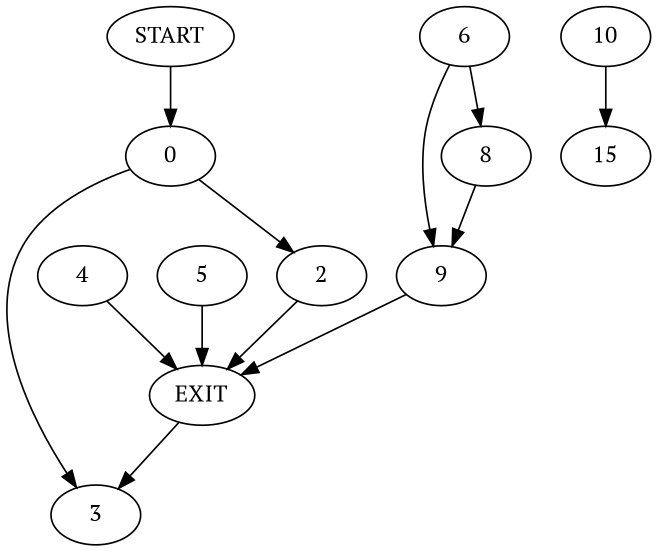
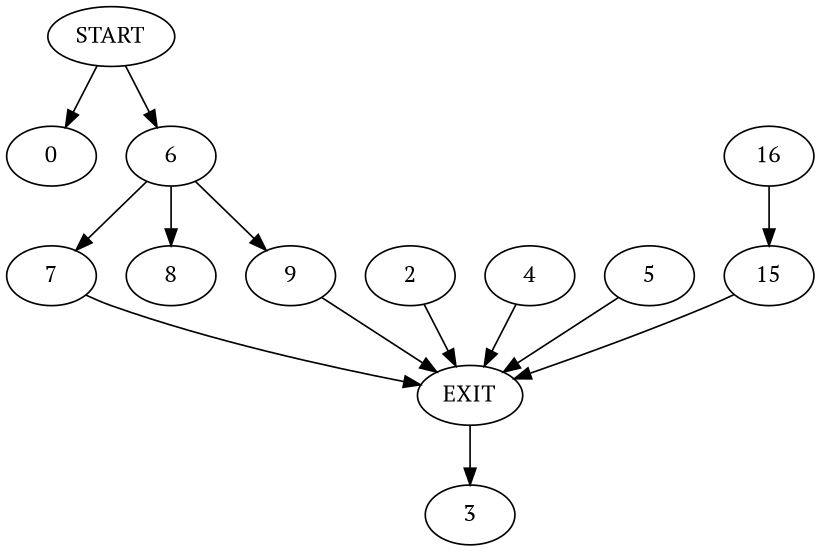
node "10": label "10" -> "16"
edge "START" -> "6": added
edge "8" -> "9": removed
edge "0" -> "2": removed
node "7": added
edge "0" -> "3": removed
edge "15" -> "EXIT": added
